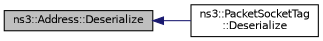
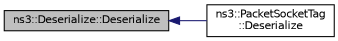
node "ns3::Address::Deserialize": label "ns3::Address::Deserialize" -> "ns3::Deserialize::Deserialize"
